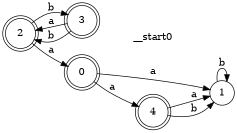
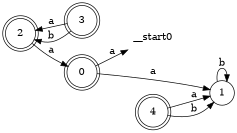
edge "2" -> "3": removed, label "b"
edge "0" -> "4": now "0" -> "__start0"
